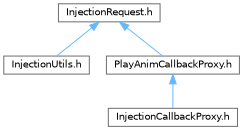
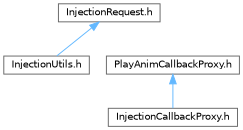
edge "PlayAnimCallbackProxy.h" -> "InjectionRequest.h": removed
